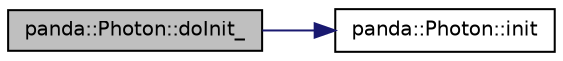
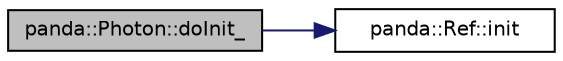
node "panda::Photon::init": label "panda::Photon::init" -> "panda::Ref::init"
